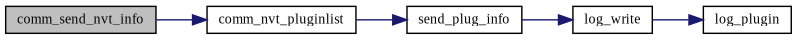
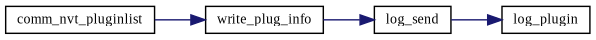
node "comm_send_nvt_info": removed
node "send_plug_info": label "send_plug_info" -> "write_plug_info"
node "log_write": label "log_write" -> "log_send"
